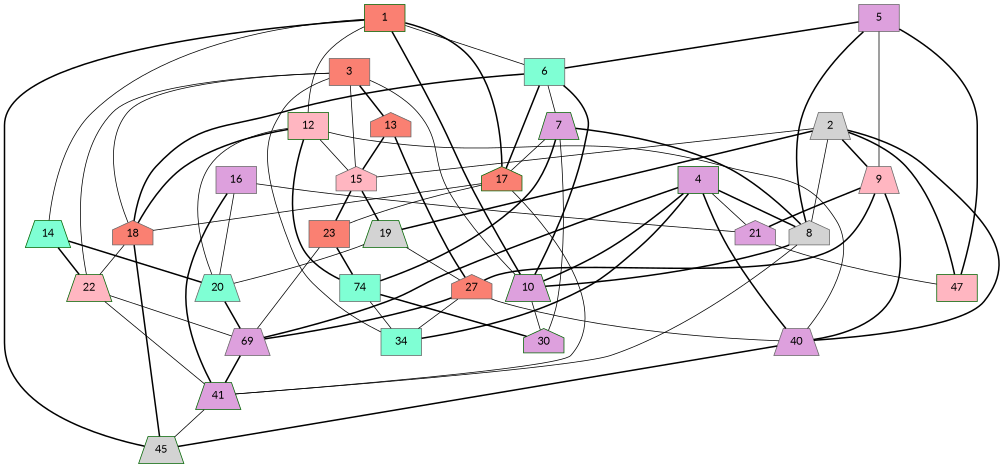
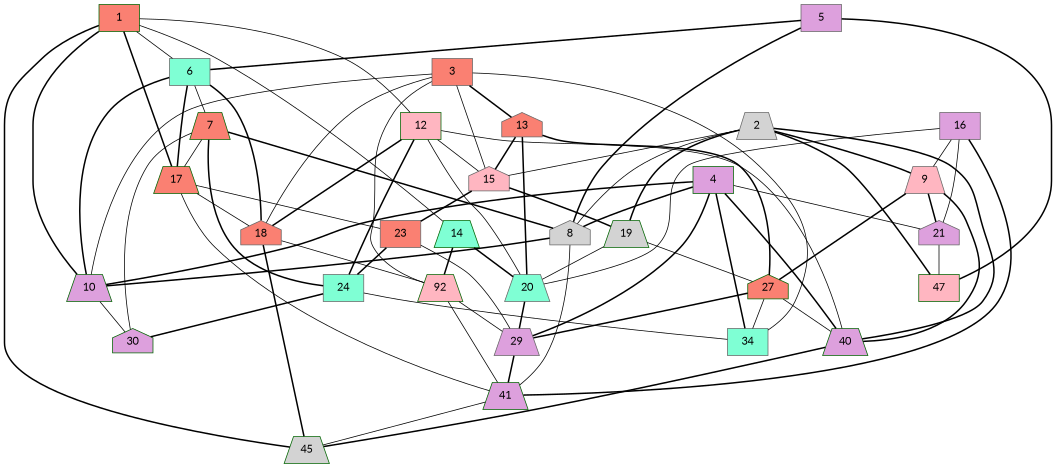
edge "5" -- "9": now "16" -- "9"
node "7": fillcolor plum -> salmon
node "17": shape house -> trapezium
edge "13" -- "20": added
node "22": label "22" -> "92"
node "74": label "74" -> "24"
node "27": color gray40 -> darkgreen
node "69": label "69" -> "29"
node "40": color gray40 -> darkgreen
